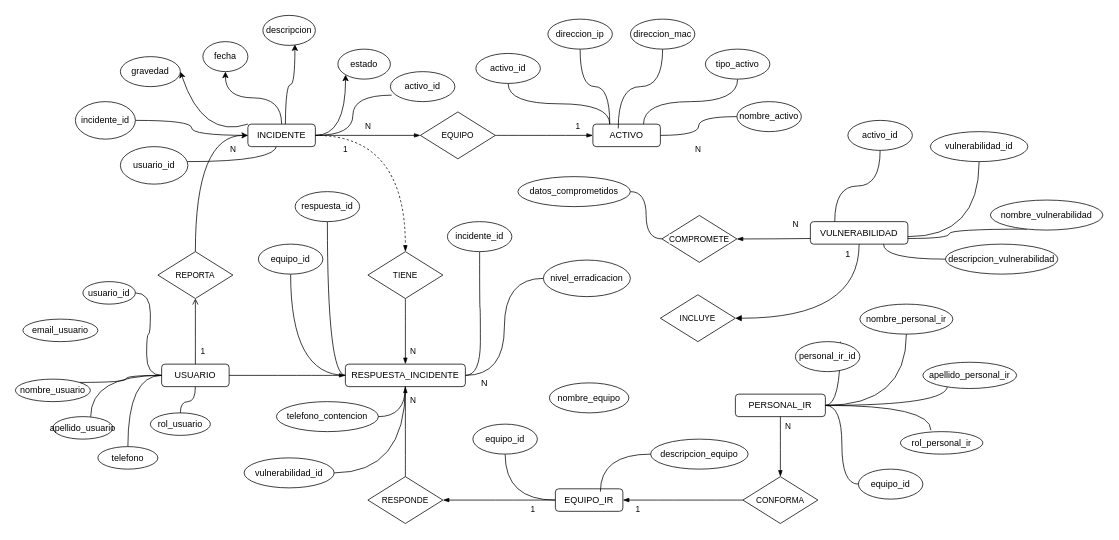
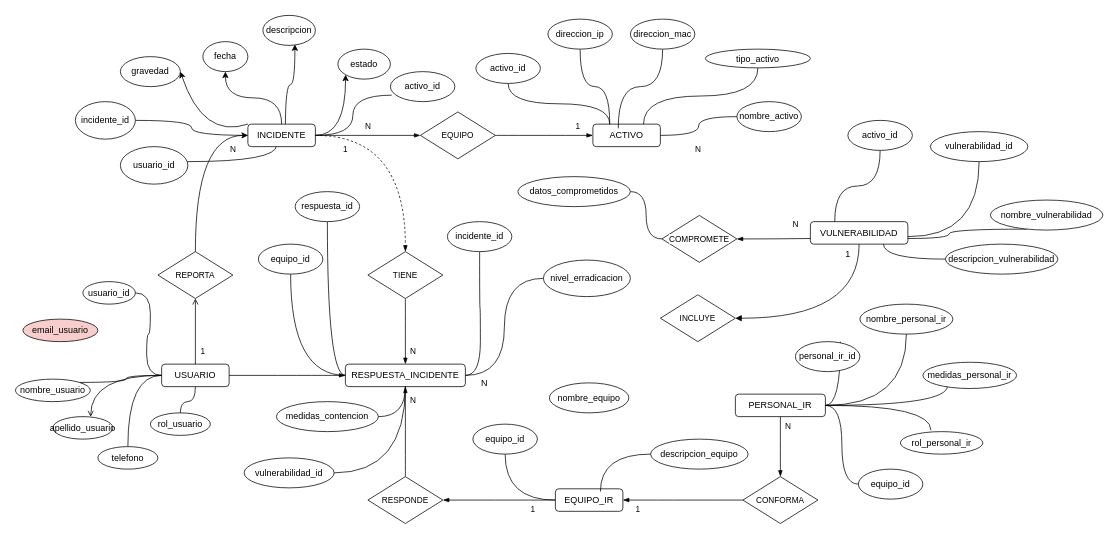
node "tipo_activo": size 65x30 -> 105x19
node "email_usuario": fillcolor #ffffff -> #f8cecc
node "apellido_personal_ir": label "apellido_personal_ir" -> "medidas_personal_ir"
edge "USUARIO" -- "apellido_usuario": arrowhead none -> open
node "telefono_contencion": label "telefono_contencion" -> "medidas_contencion"
